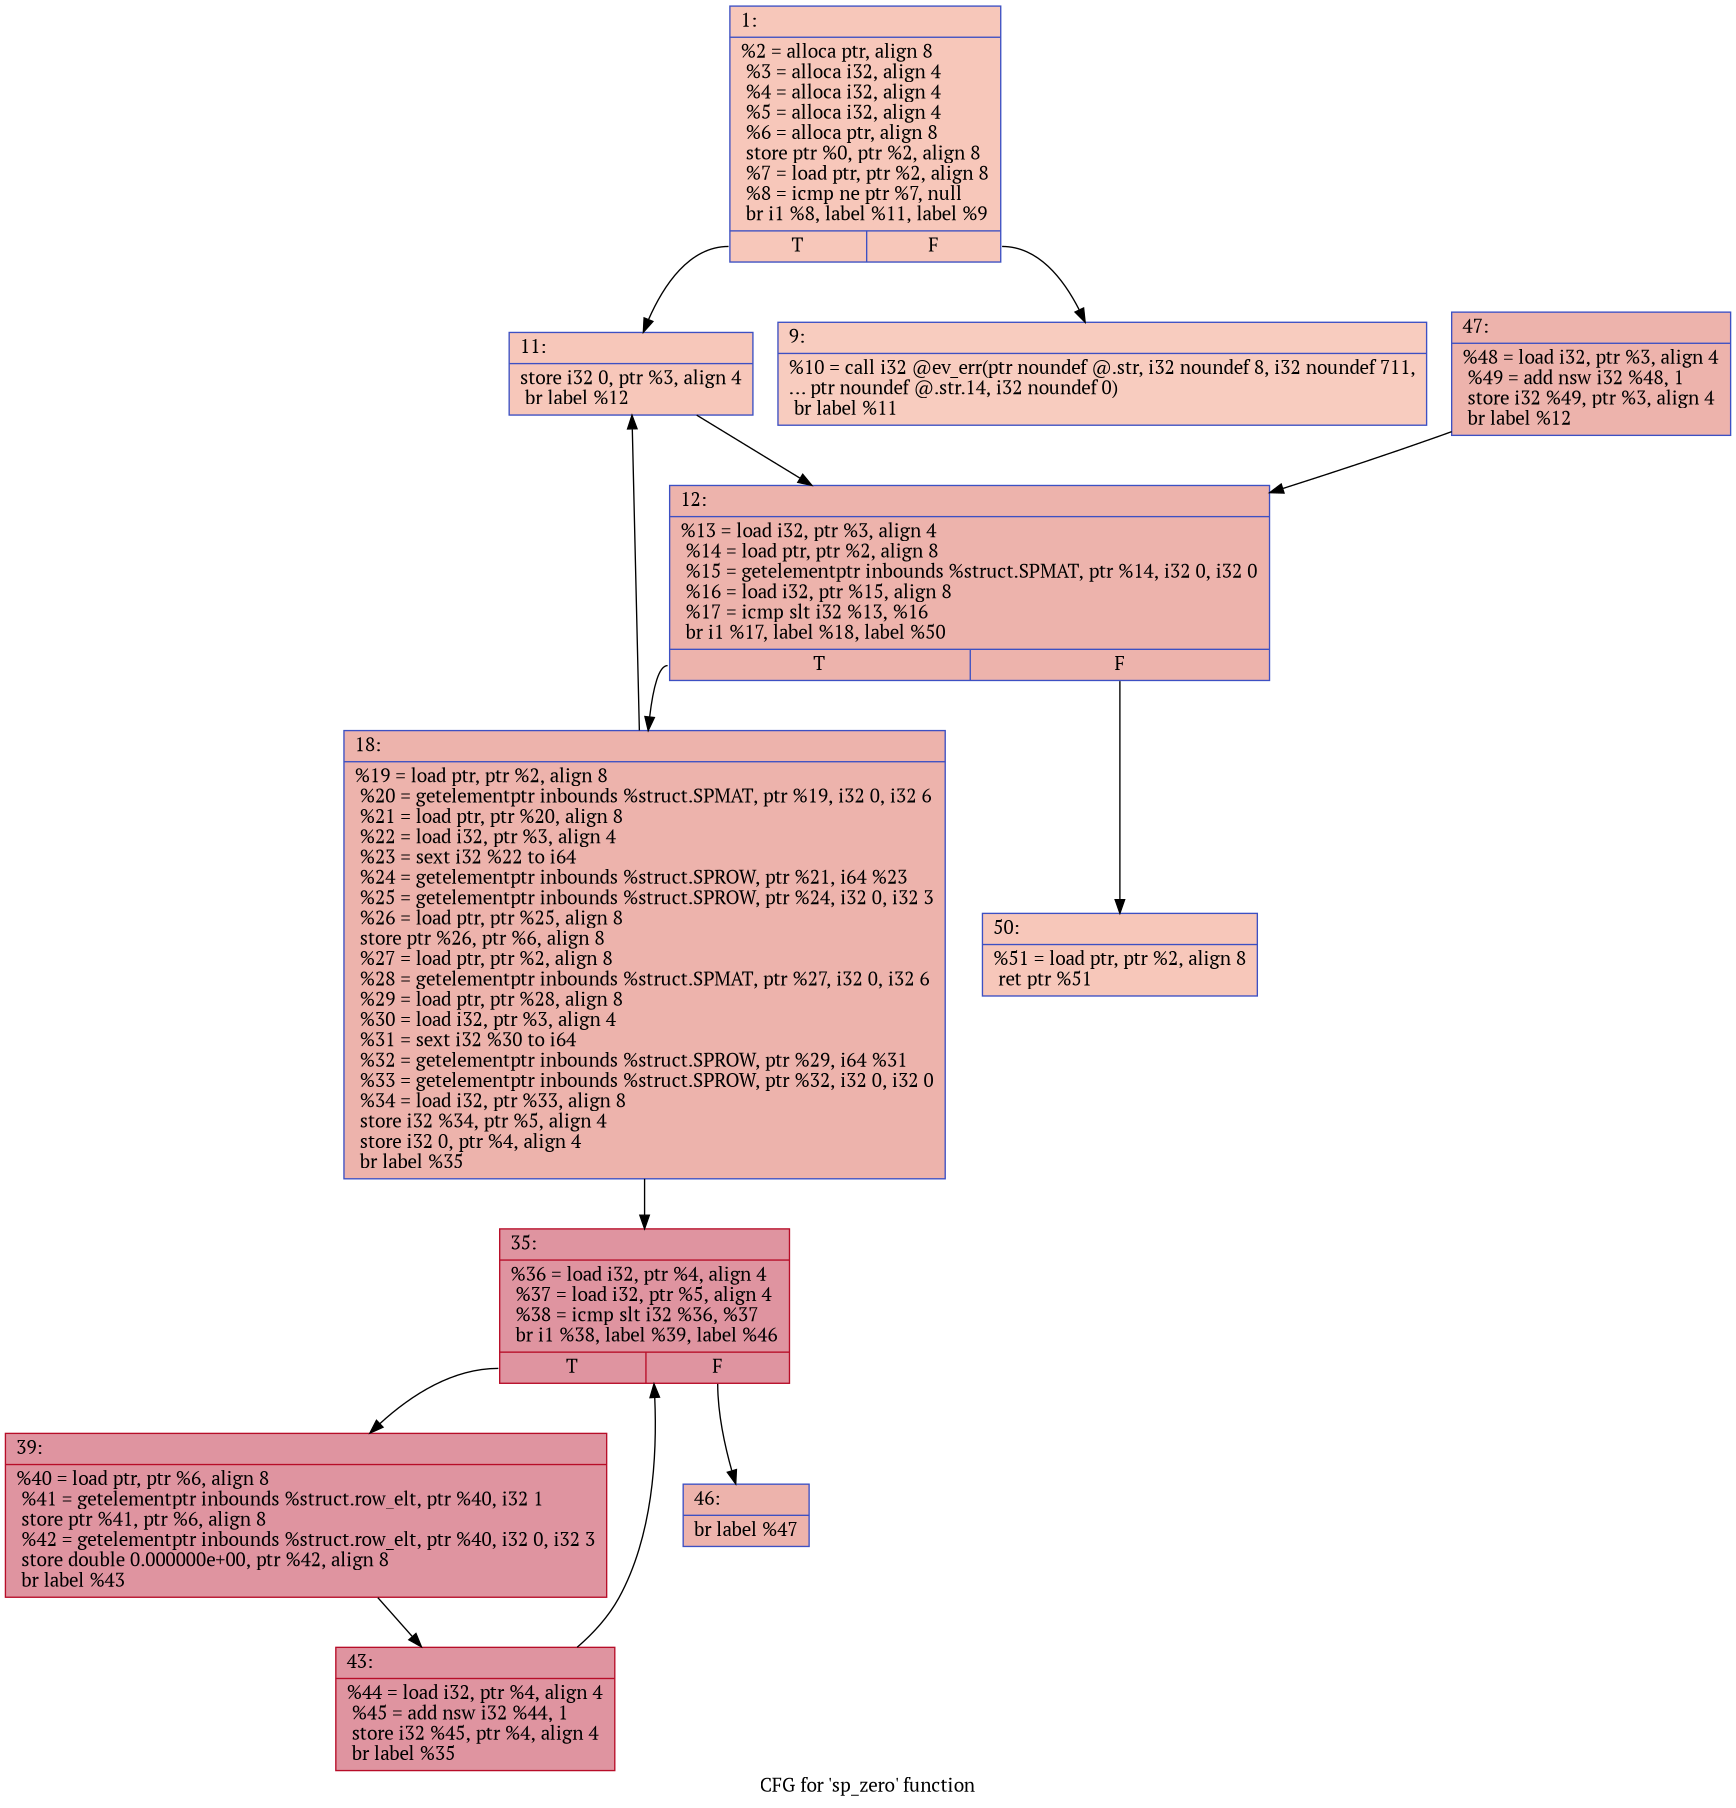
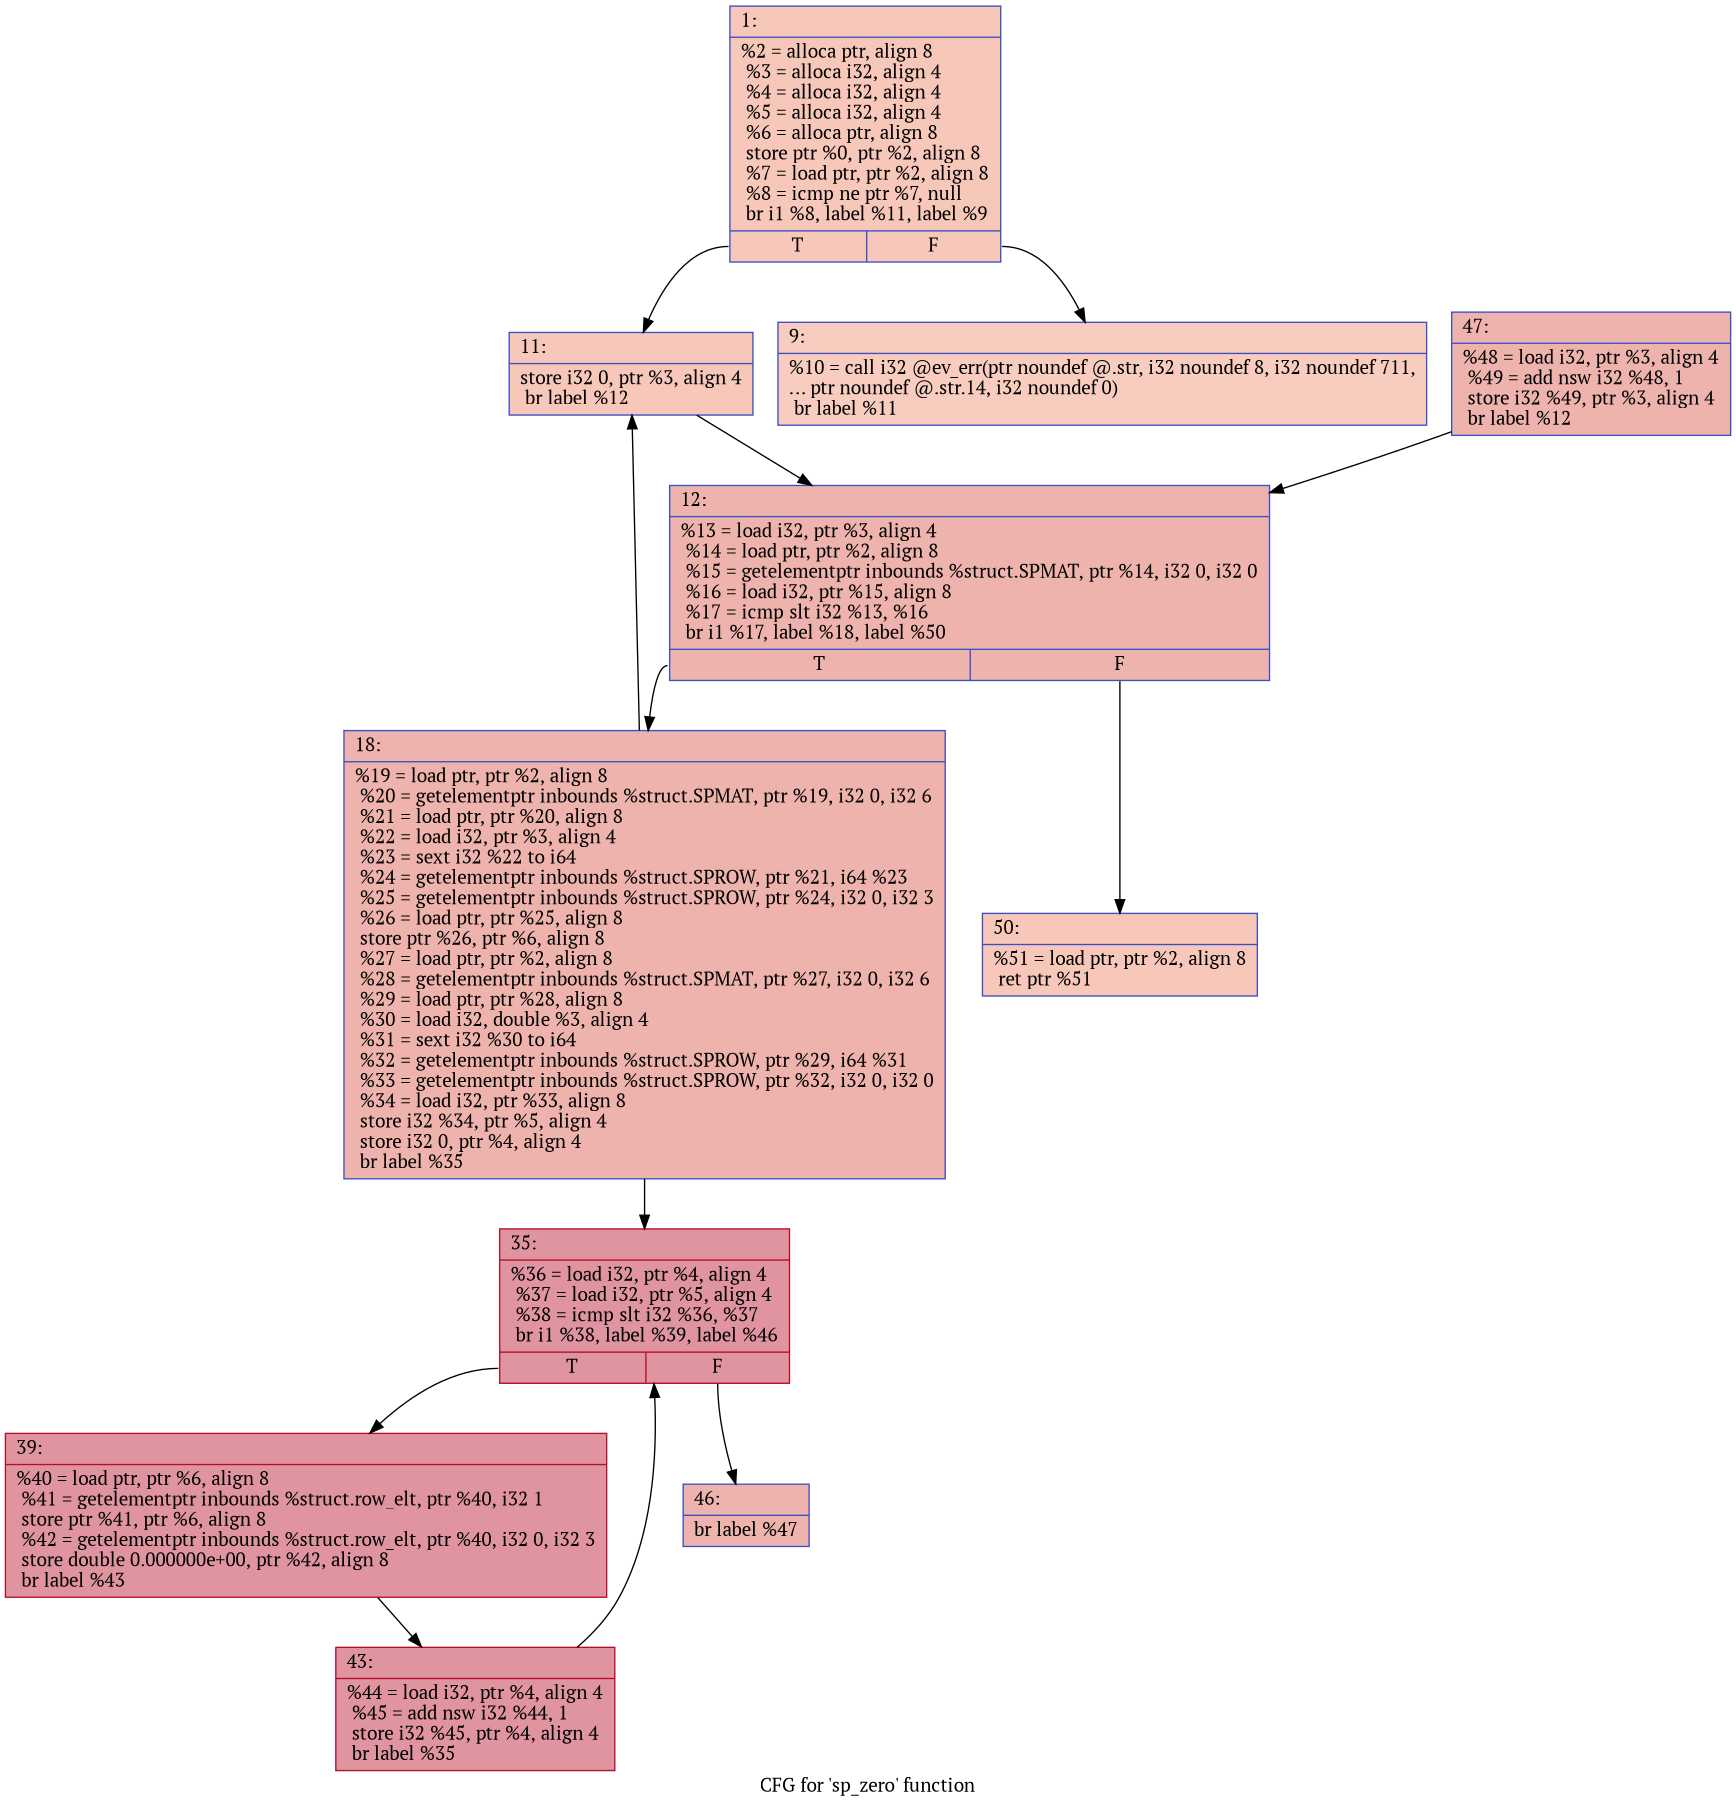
node "18:": text "%30 = load i32, ptr %3, align 4" -> "%30 = load i32, double %3, align 4"
